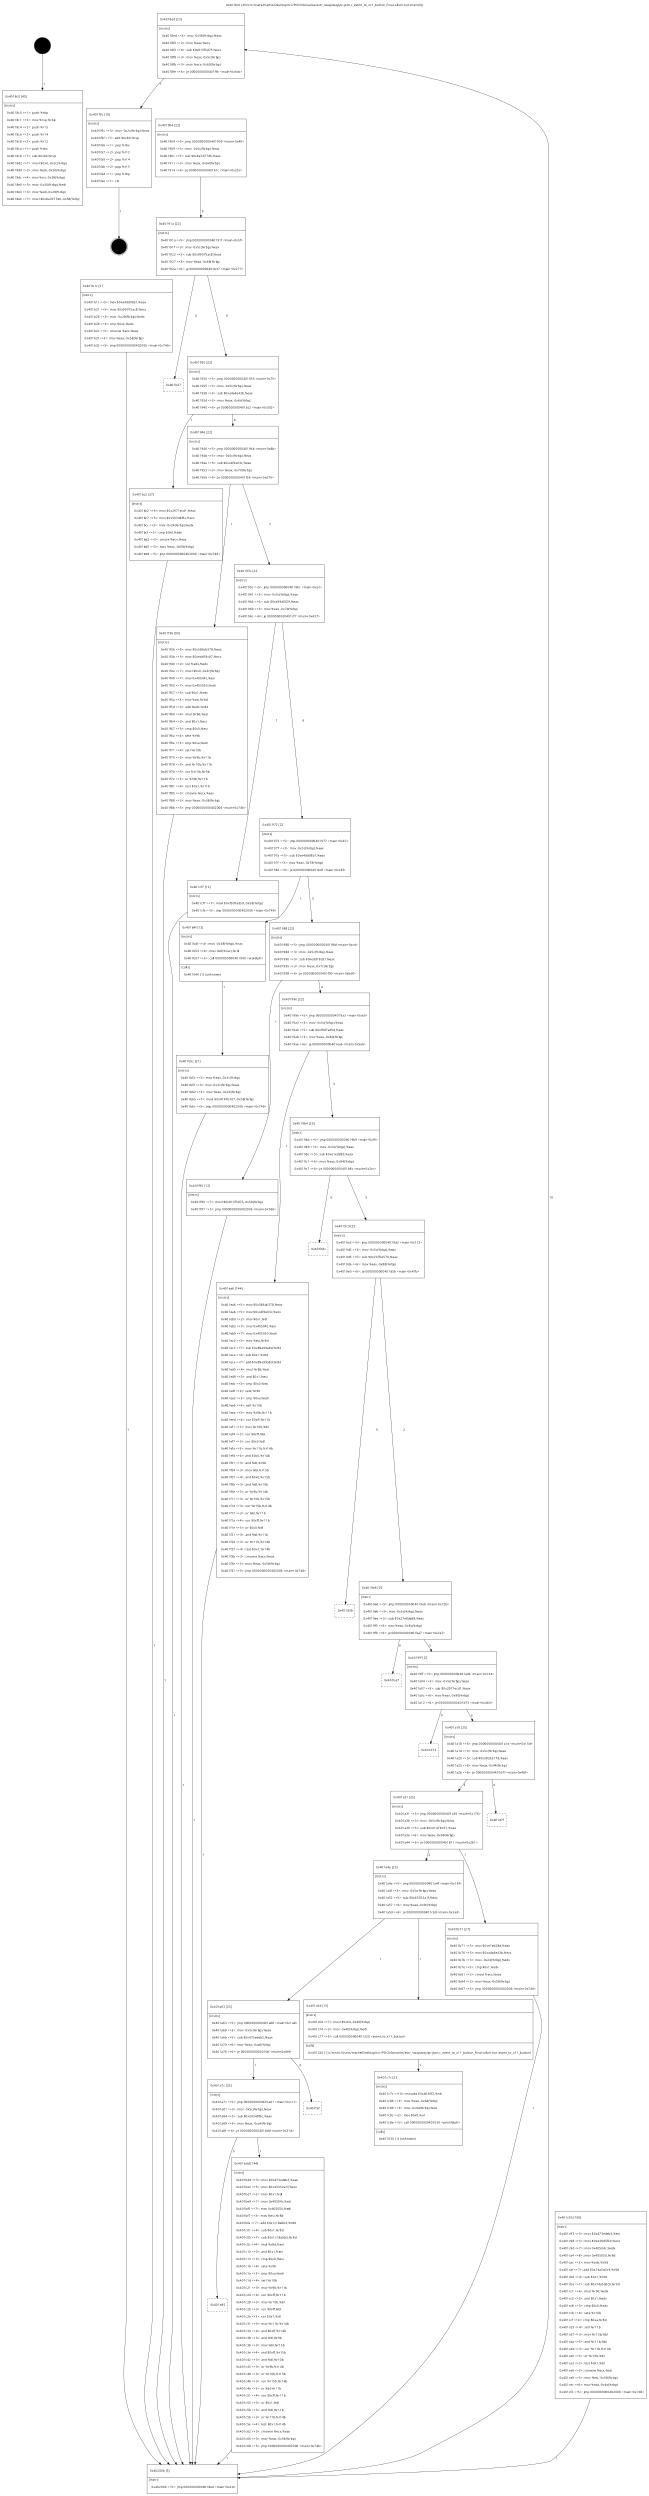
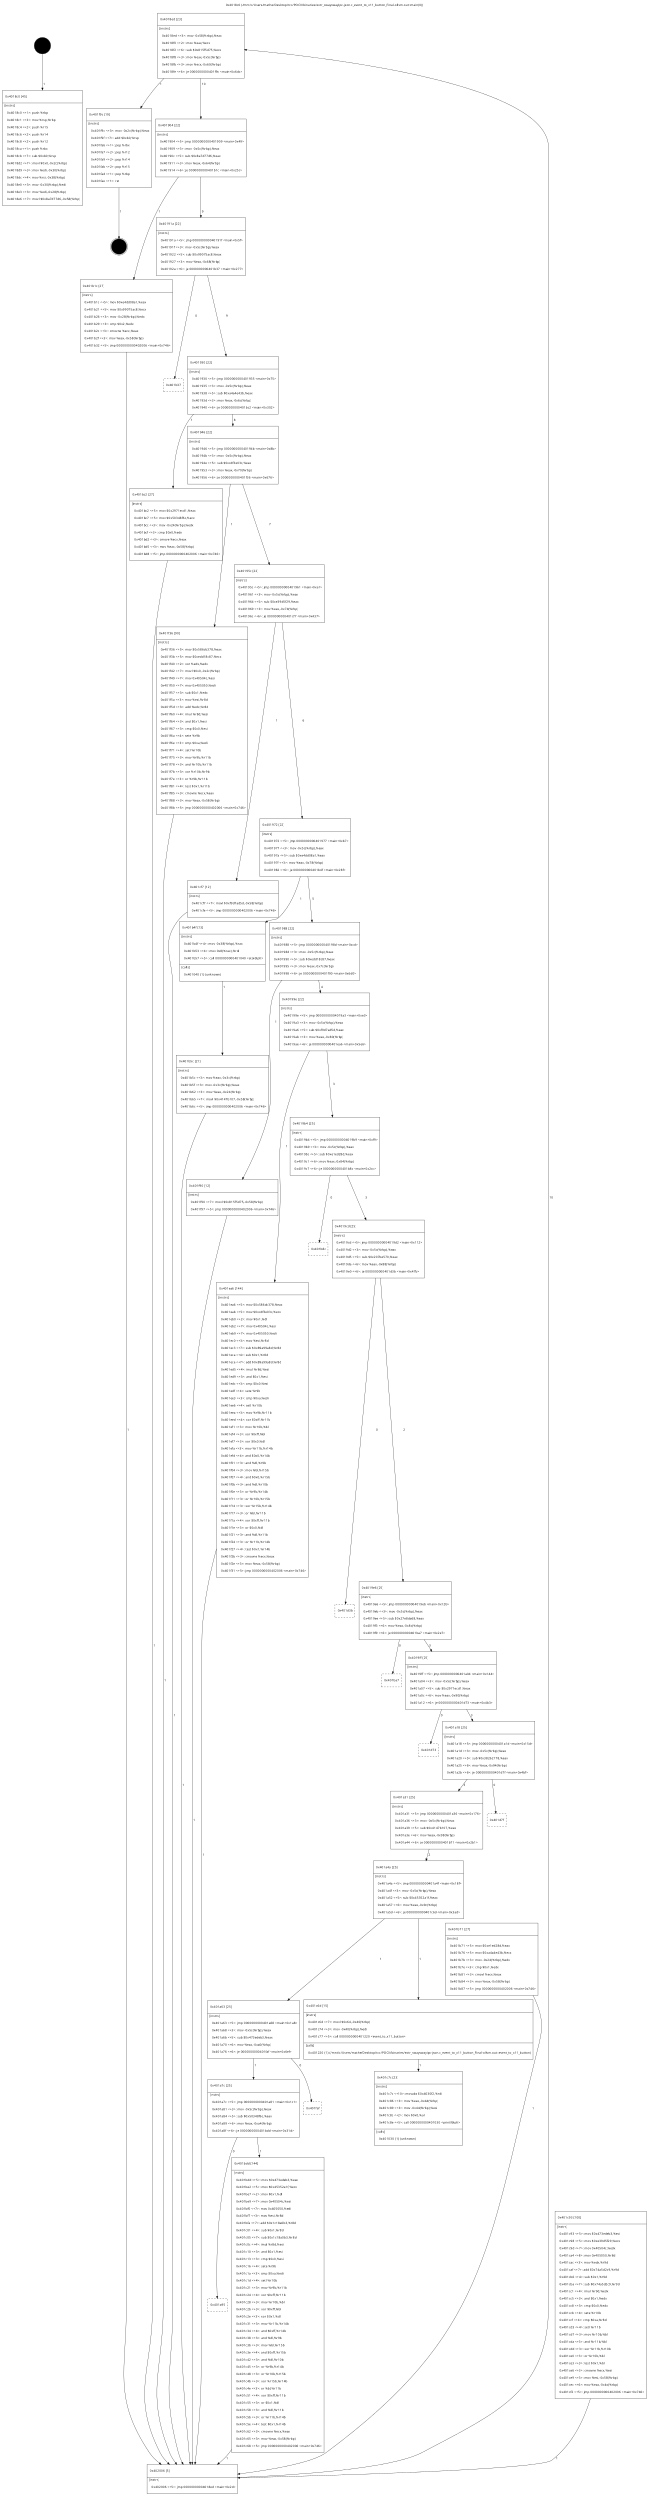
edge "0x4018ed [23]" -> "0x401904 [22]": added, label "10"
edge "0x401904 [22]" -> "0x401b1c [27]": added, label "1"
edge "0x401a31 [25]" -> "0x401b71 [27]": removed, label "1"
